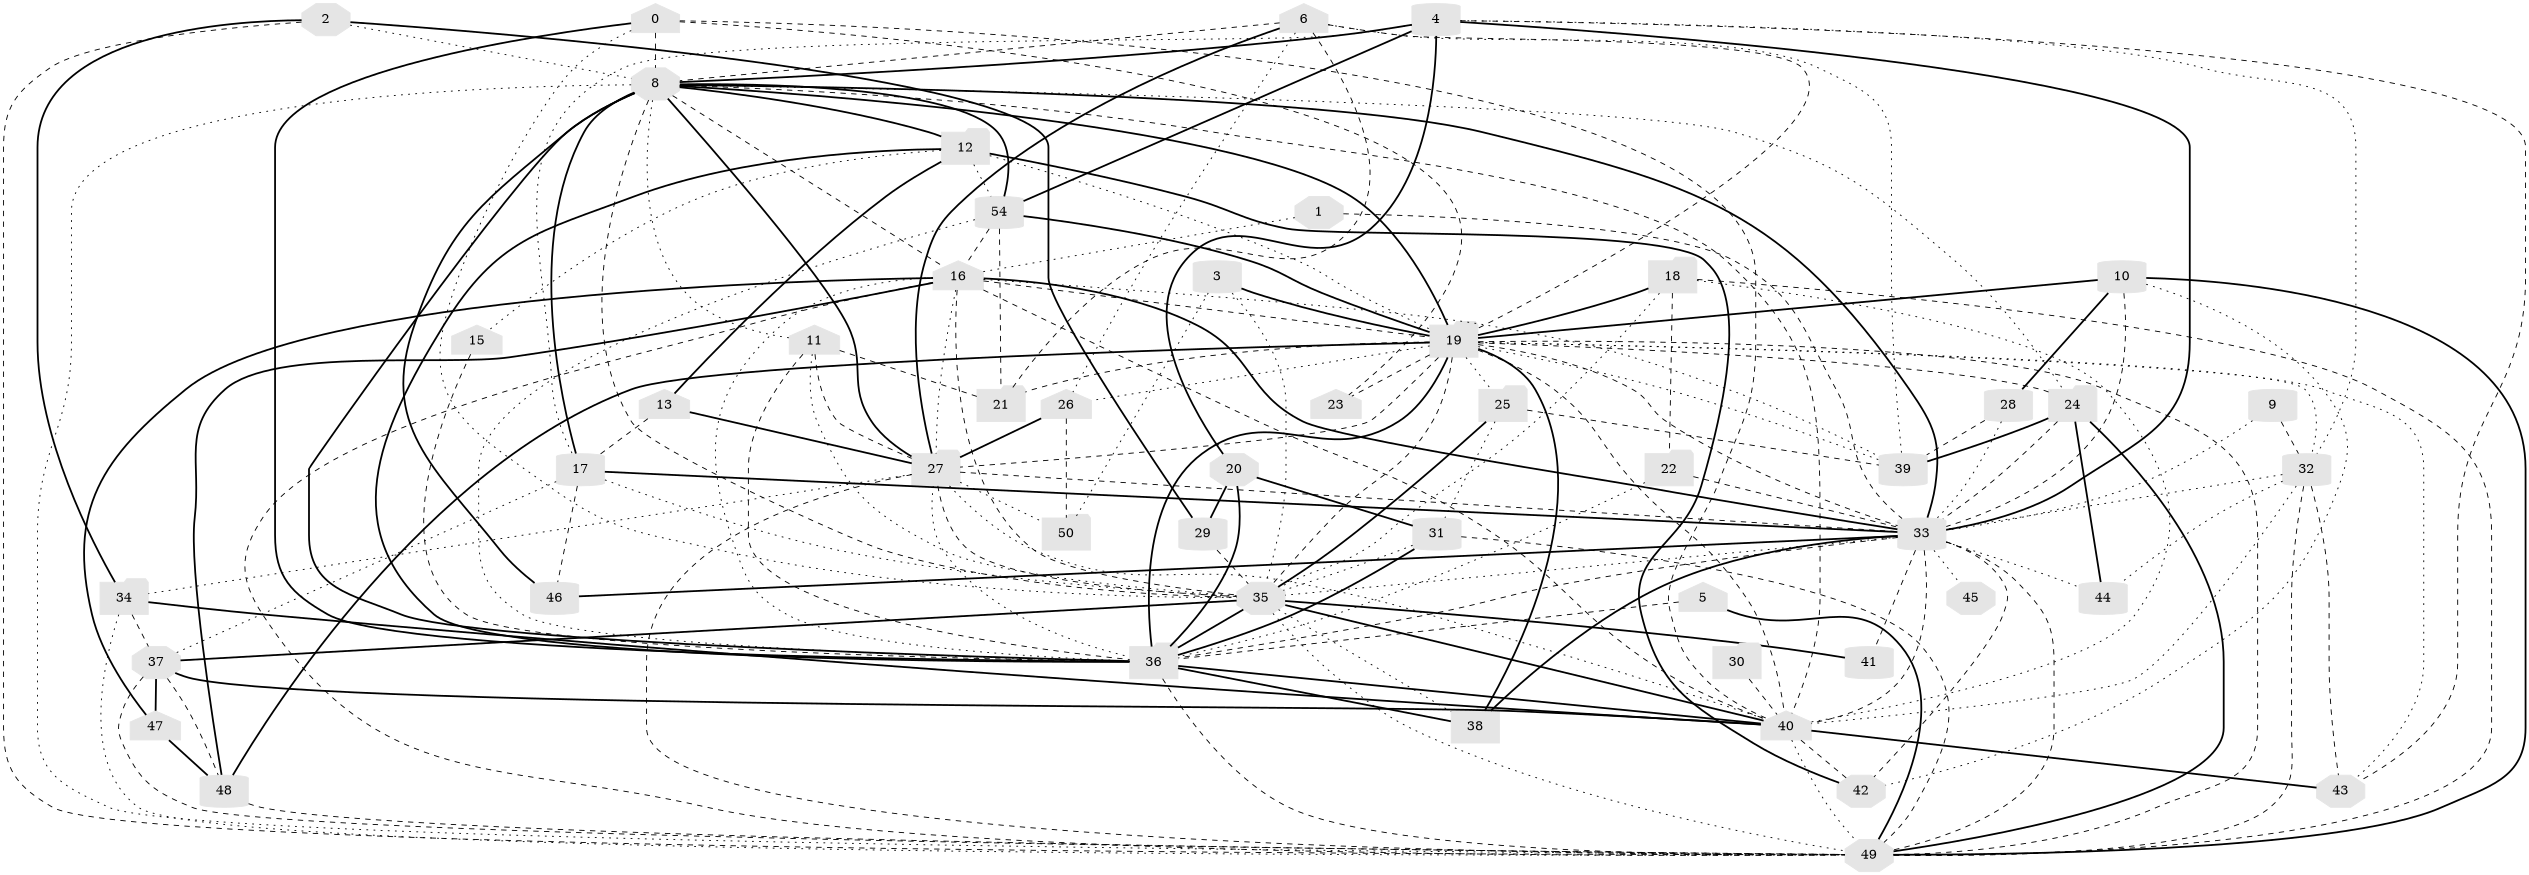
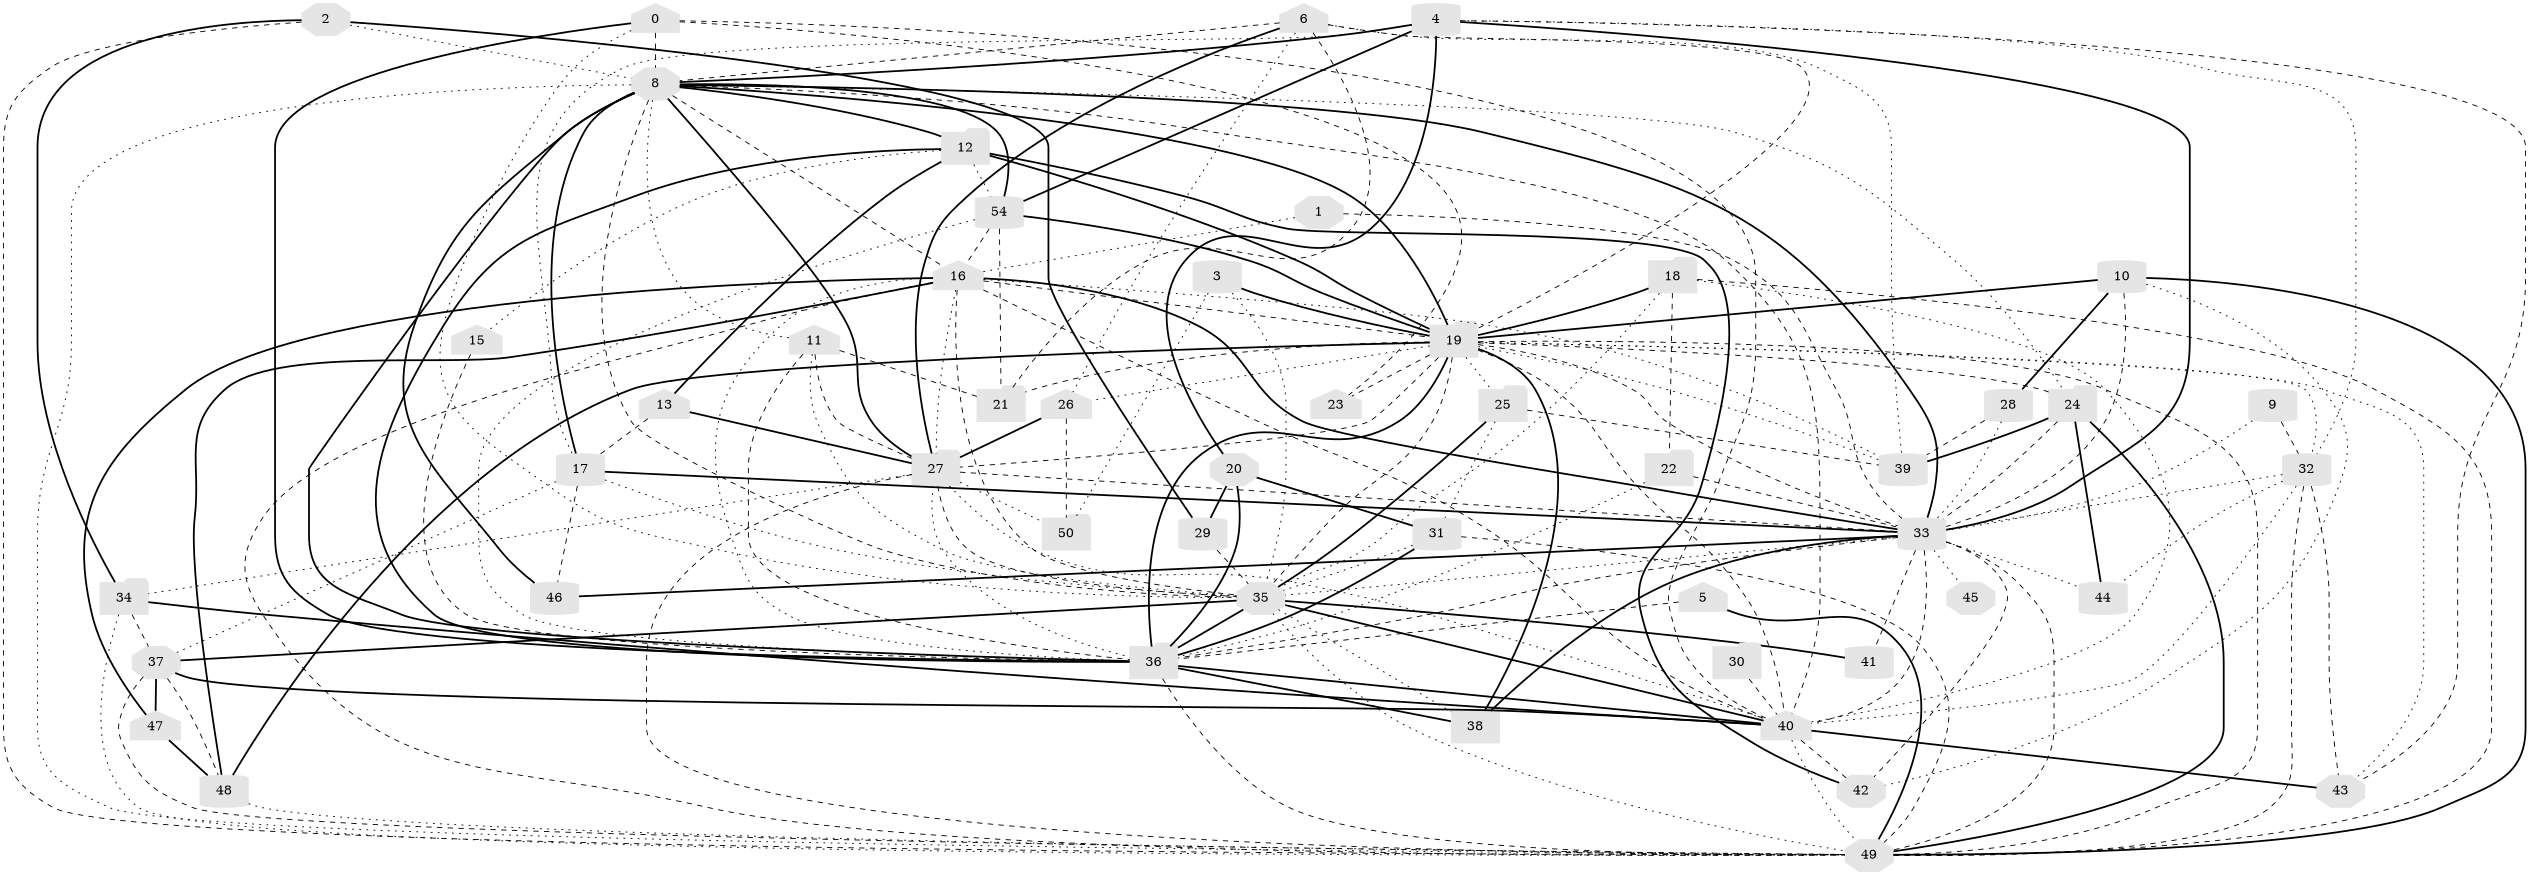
edge "12" -- "19": style dotted -> bold
edge "48" -- "49": style dashed -> dotted
